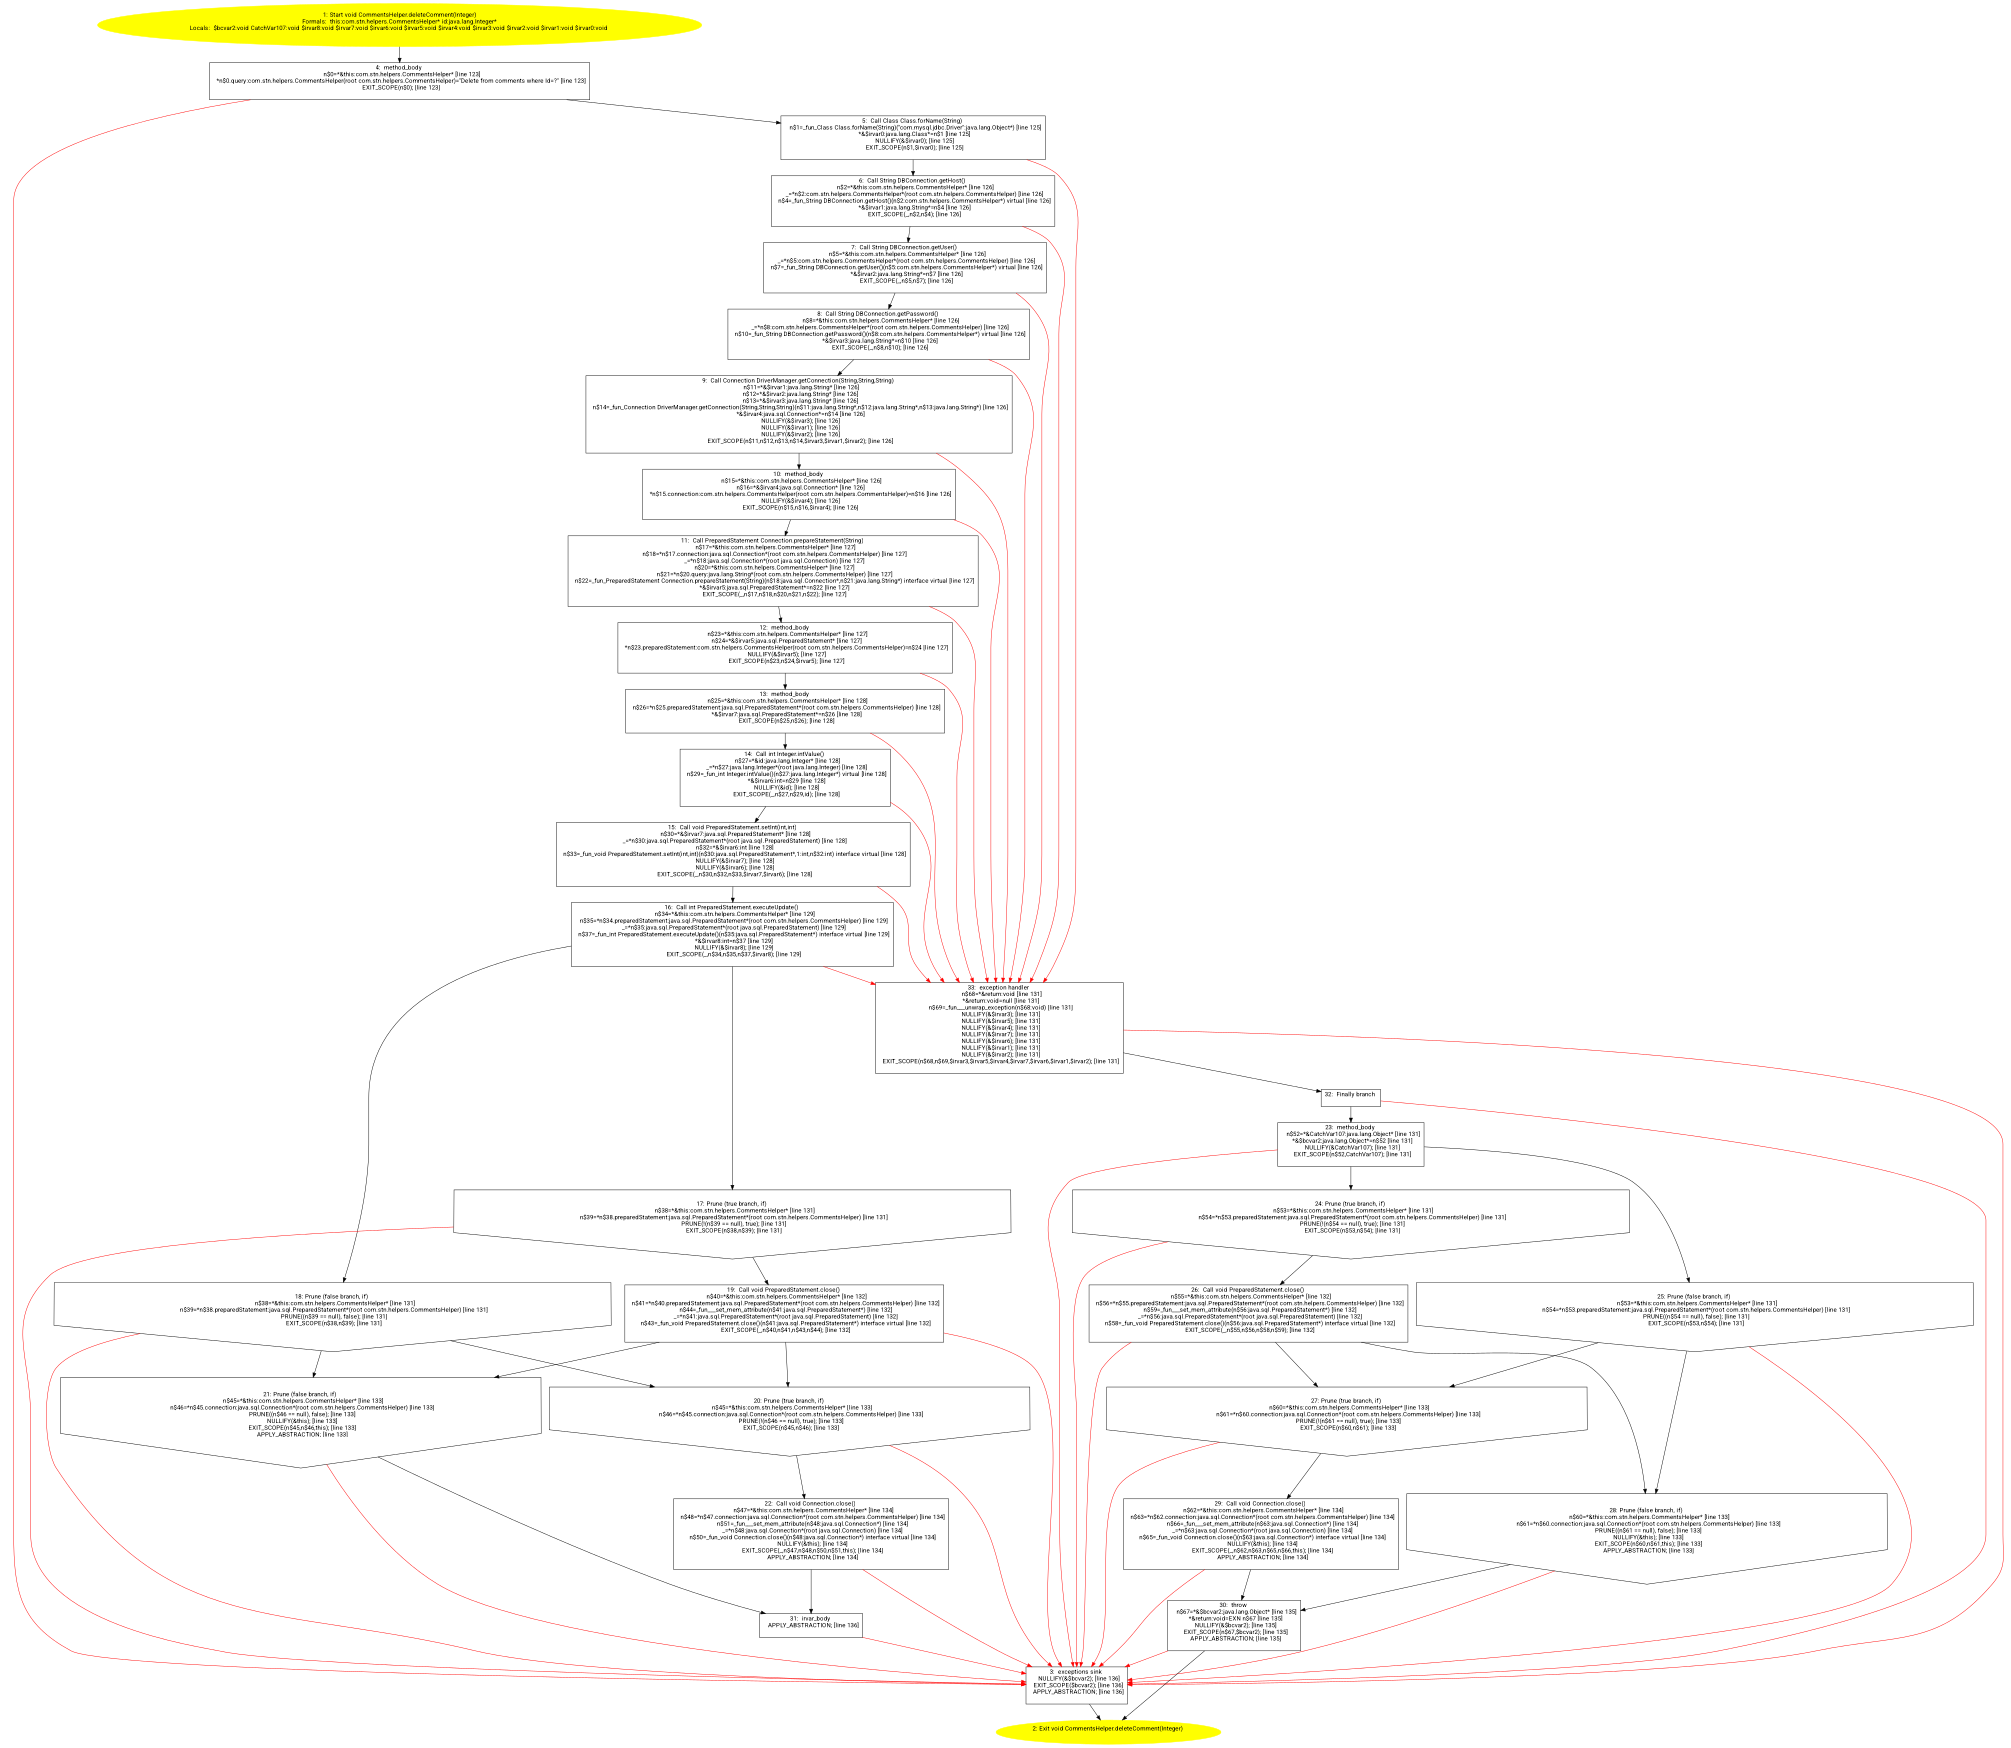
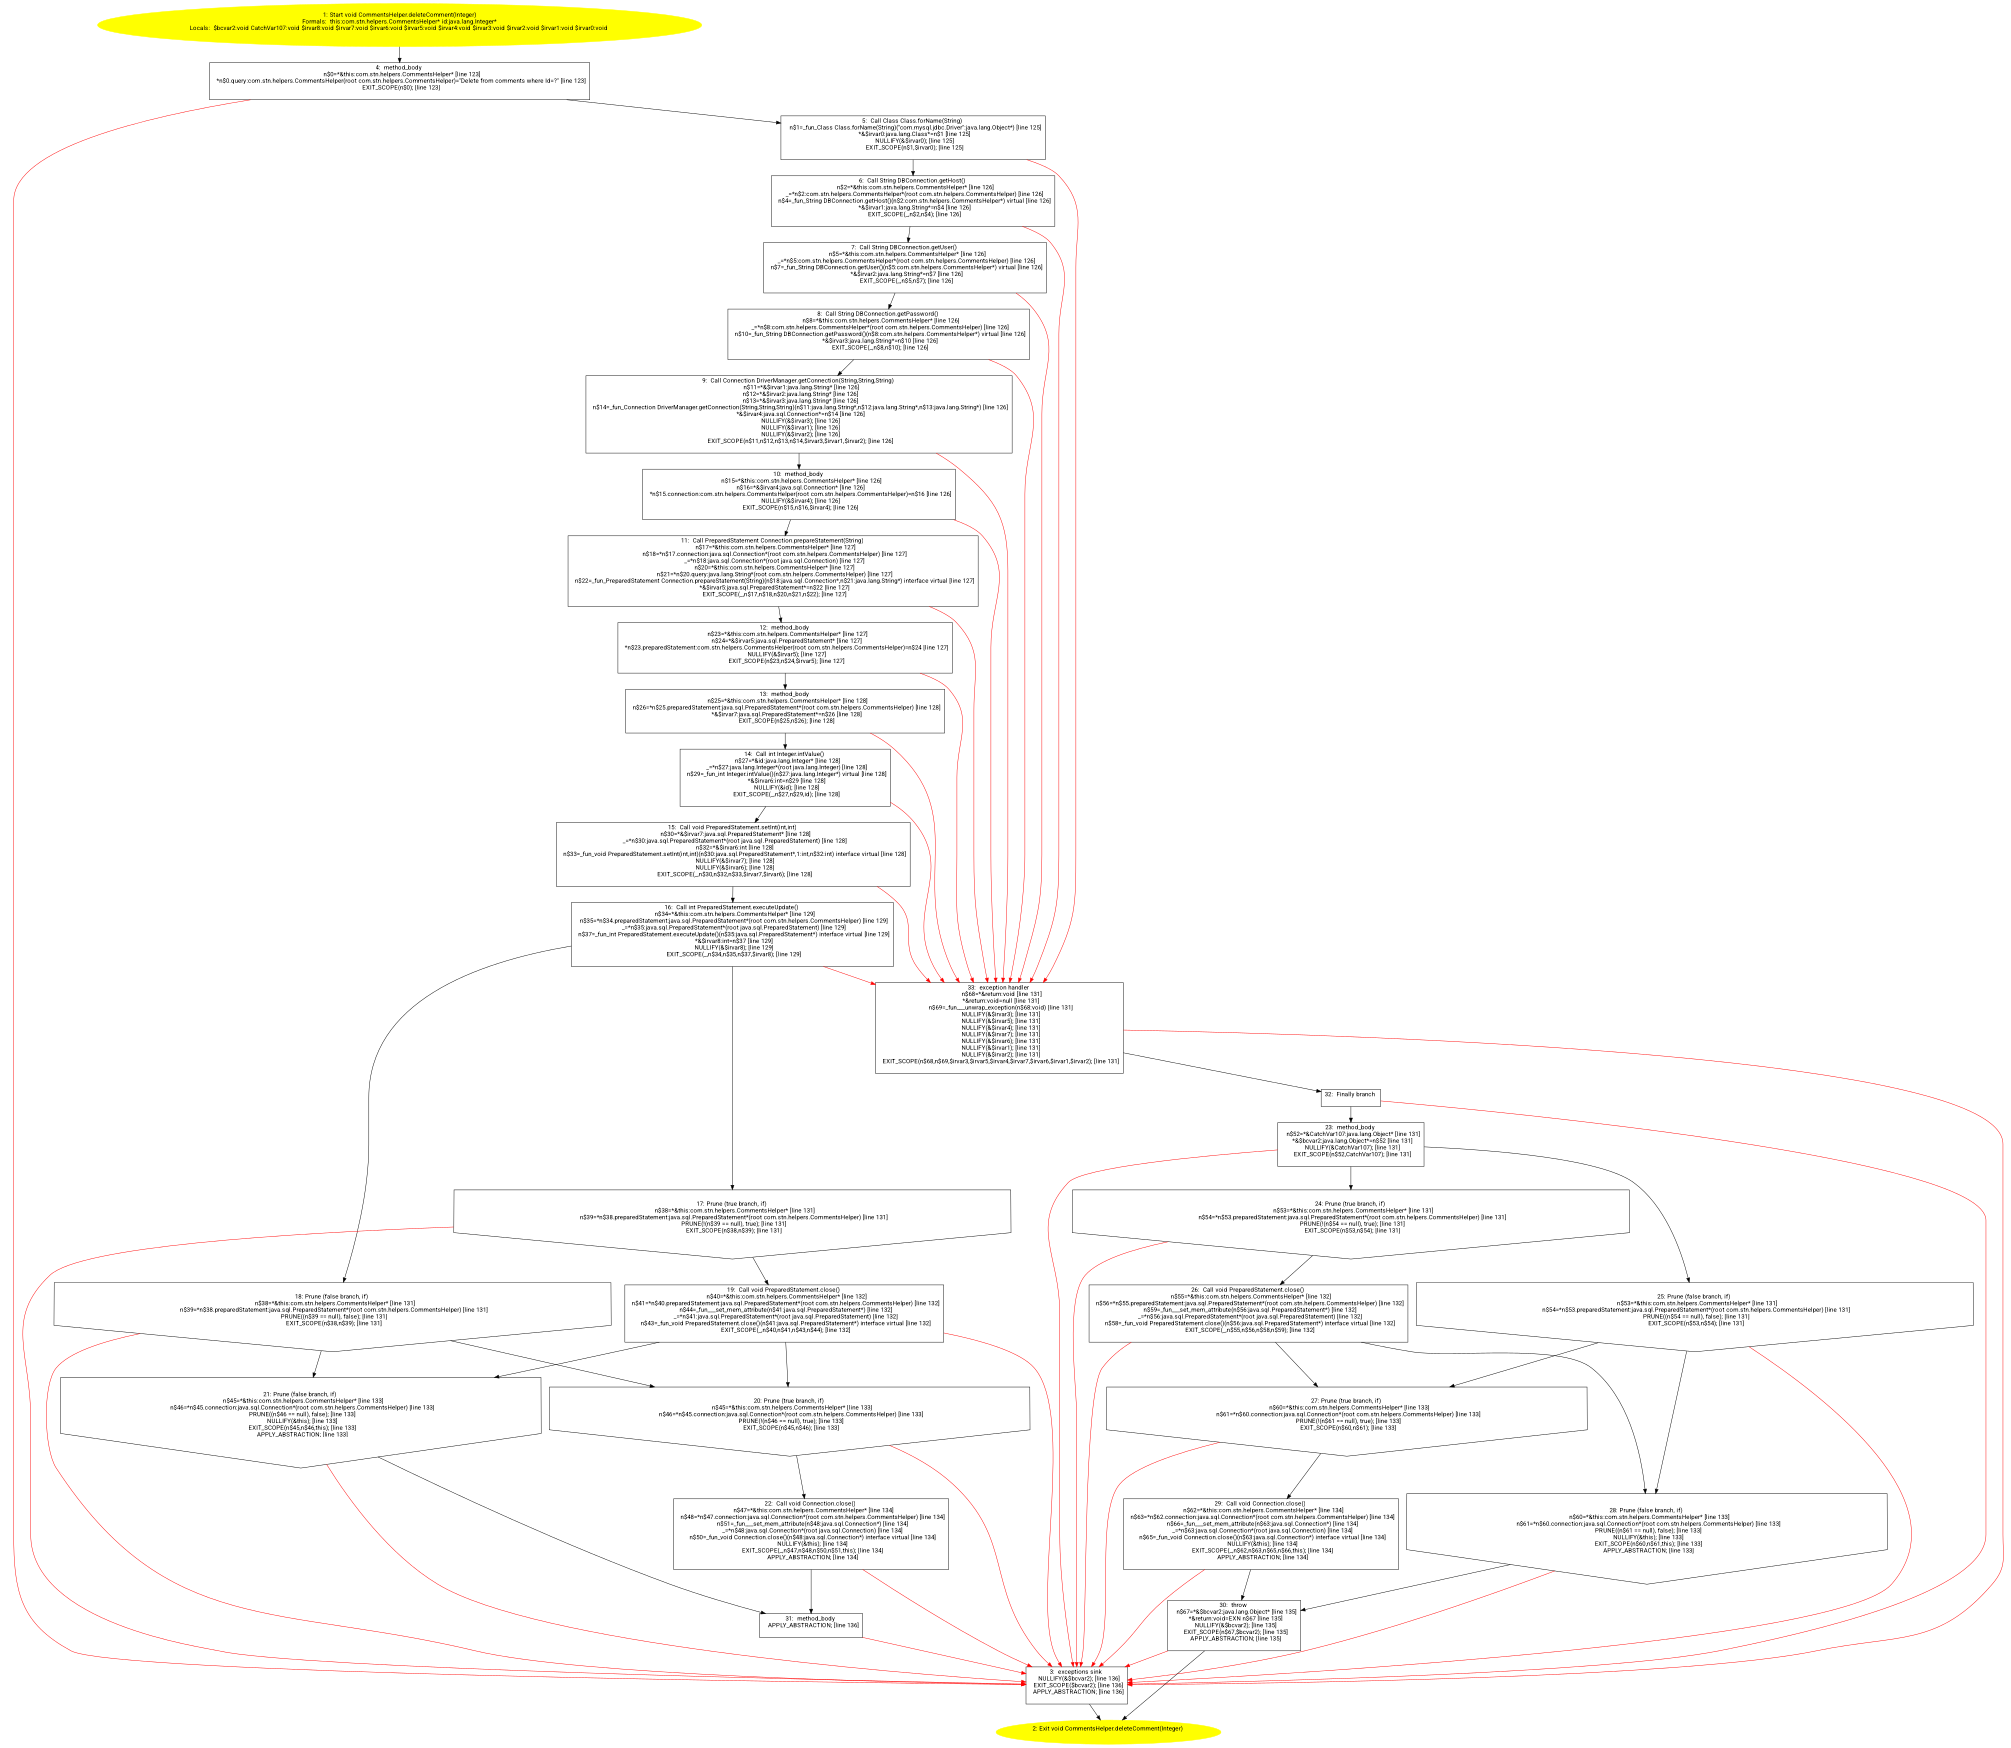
node "31:  irvar_body APPLY_ABSTRACTION; [line 136]": label "31:  irvar_body APPLY_ABSTRACTION; [line 136]" -> "31:  method_body APPLY_ABSTRACTION; [line 136]"
